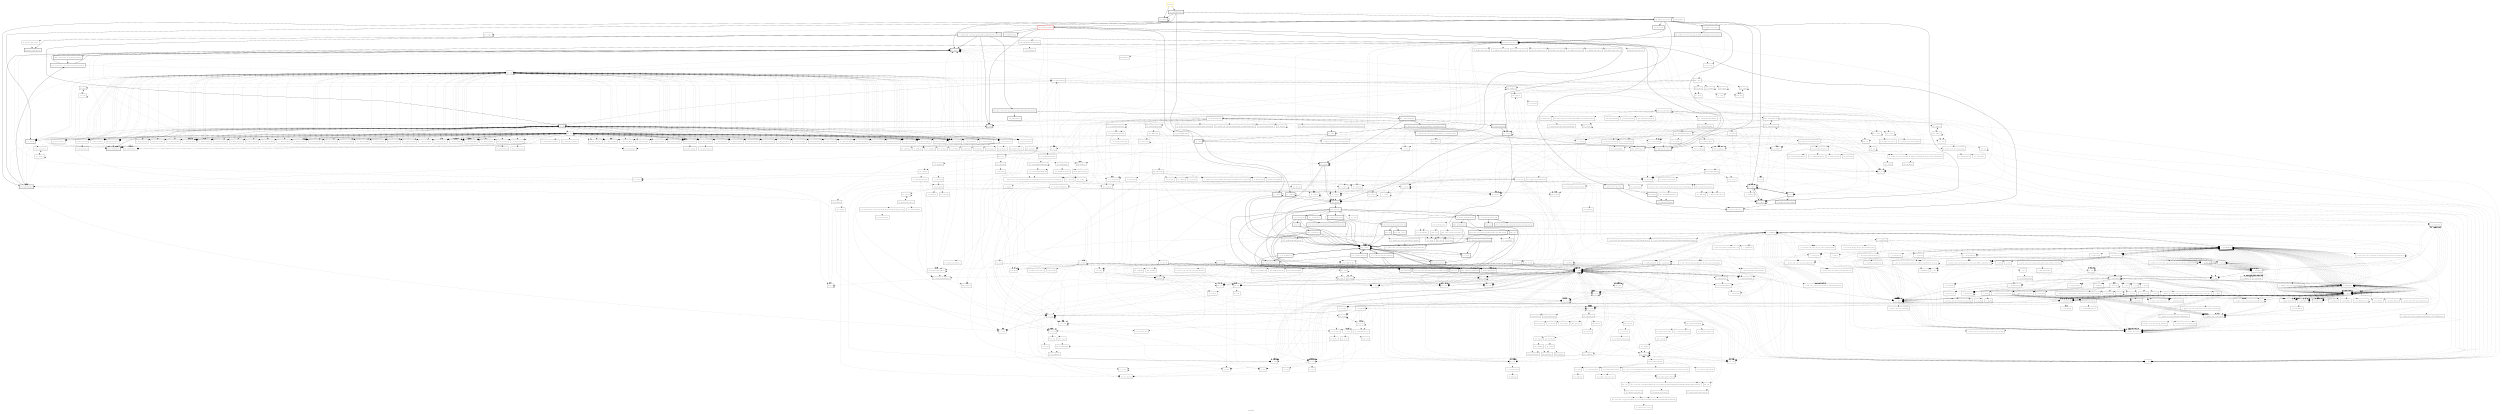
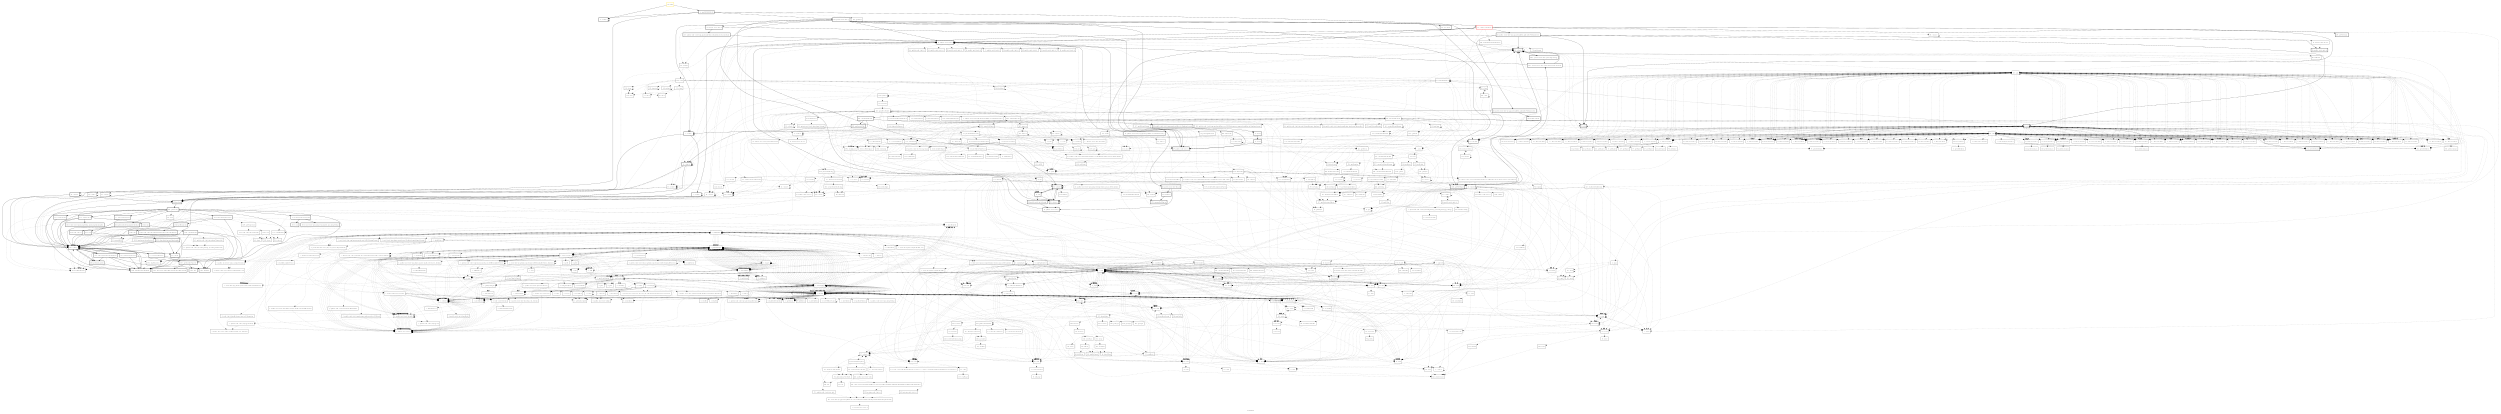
edge "179: getCOSObject" -> "239: setItem": now "179: getCOSObject" -> "496: createFilteredStream"
node "1377: getItem": added
node "82: getCOSObject": removed
node "1692: getName": added
node "292: expandBuffer": removed
